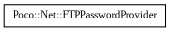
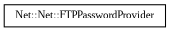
node "Poco::Net::FTPPasswordProvider": label "Poco::Net::FTPPasswordProvider" -> "Net::Net::FTPPasswordProvider"
